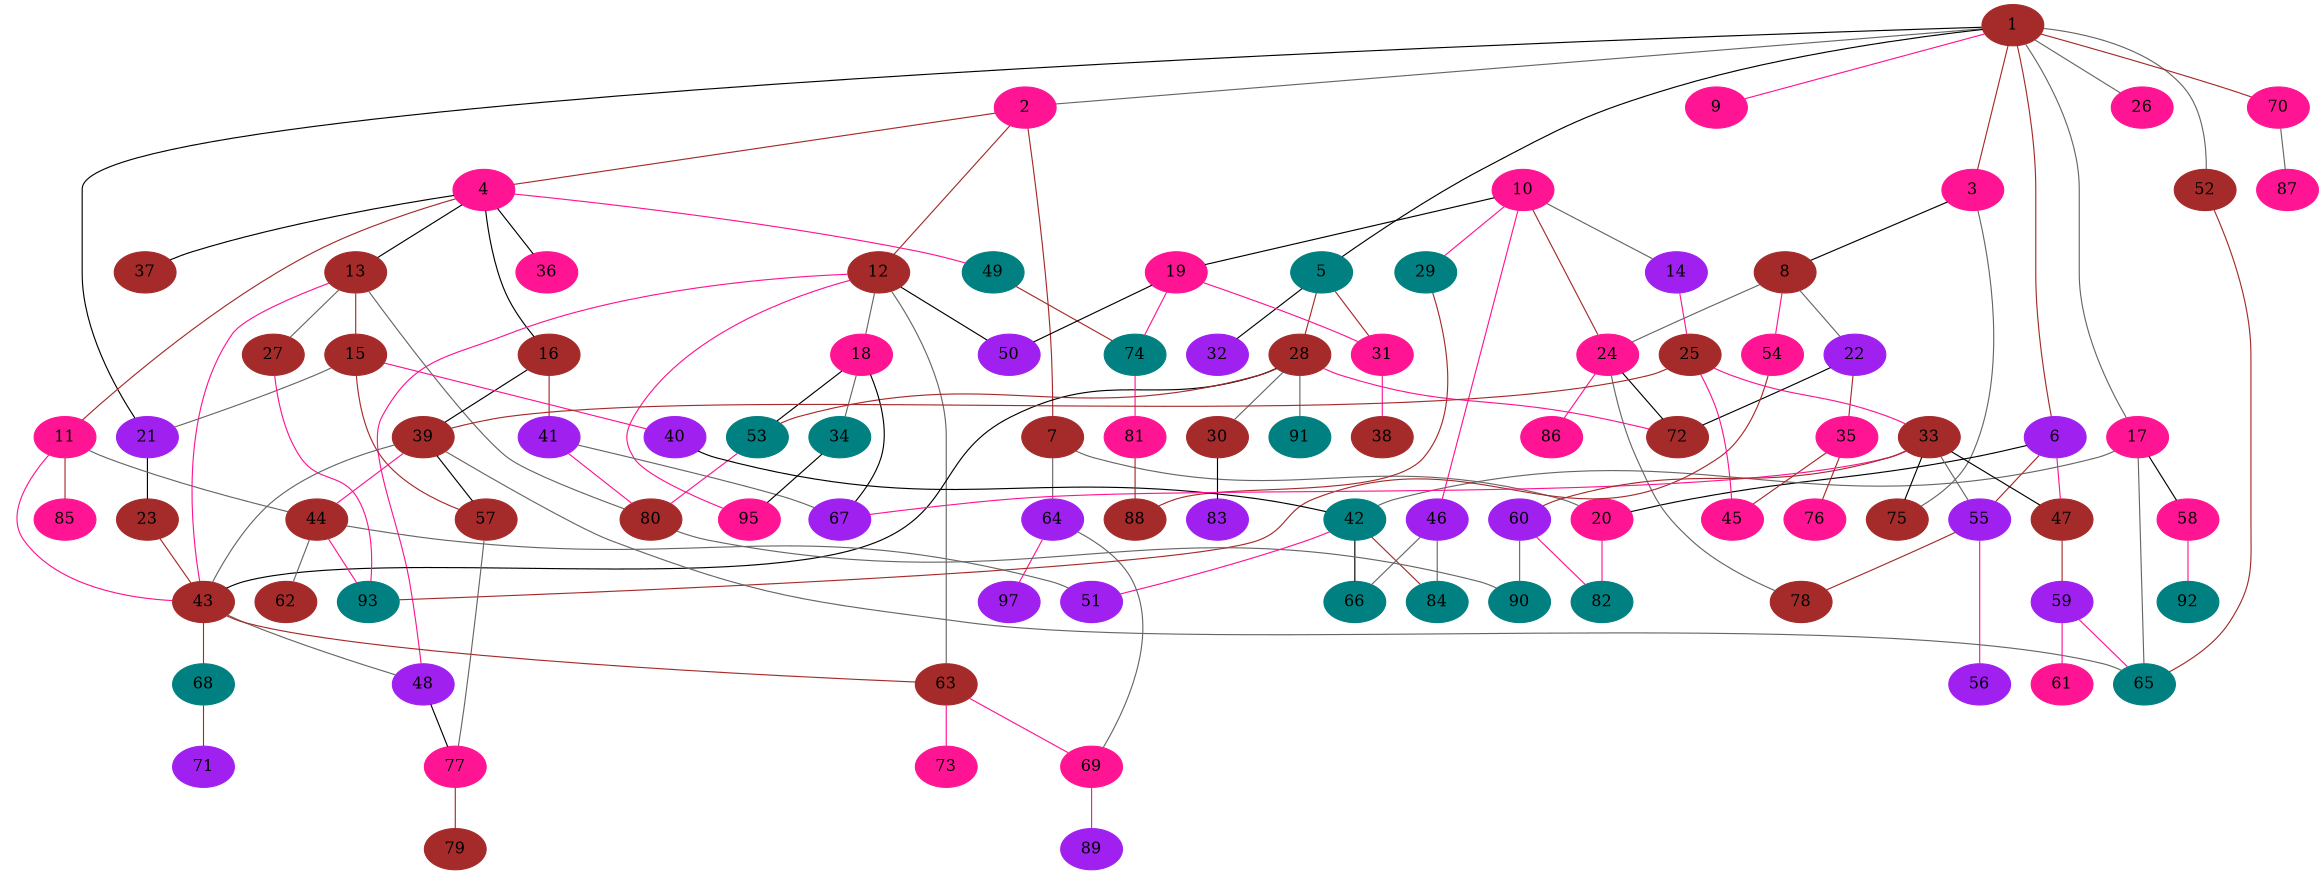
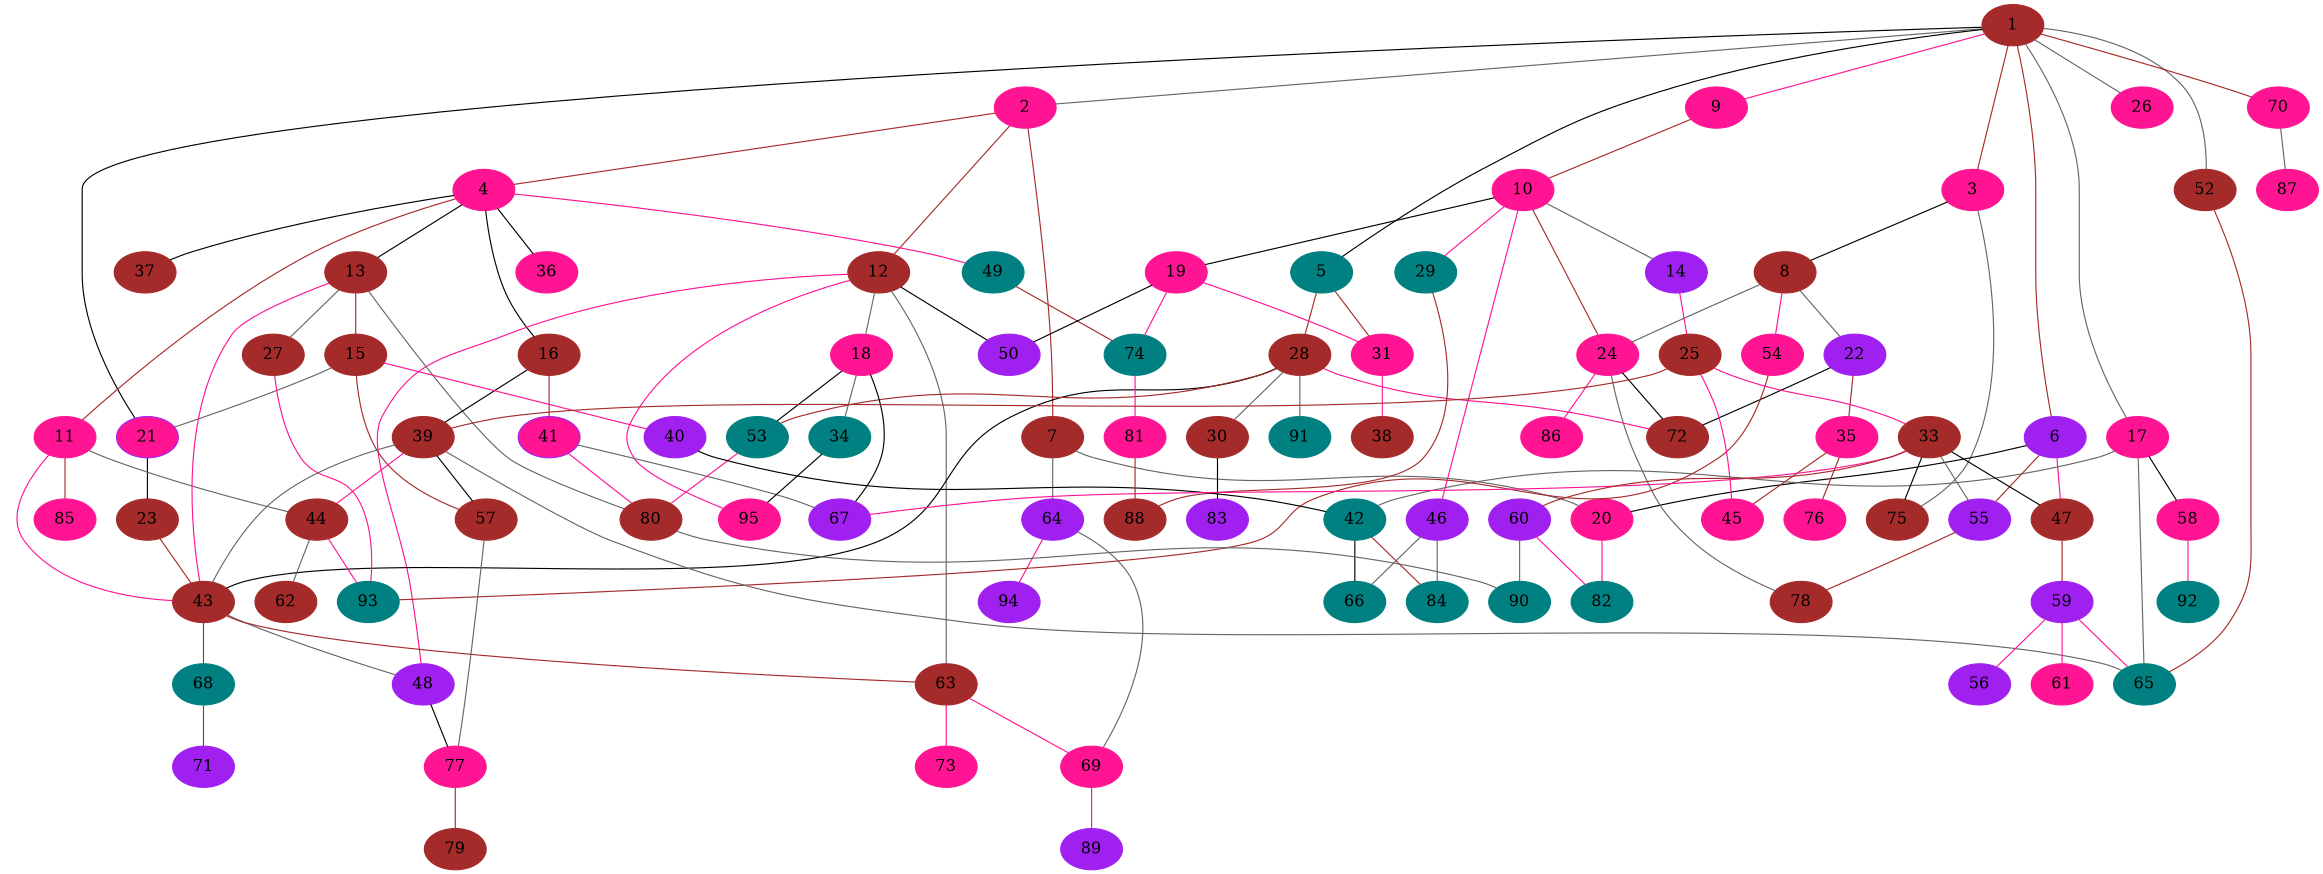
edge "9" -- "10": added
node "32": removed
node "21": fillcolor purple -> deeppink
node "41": fillcolor purple -> deeppink
node "97": label "97" -> "94"
node "51": removed
edge "55" -- "56": now "59" -- "56"
